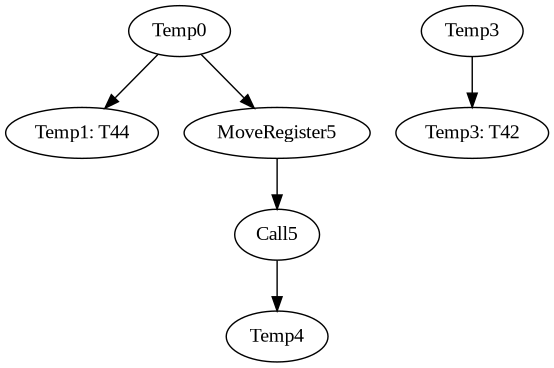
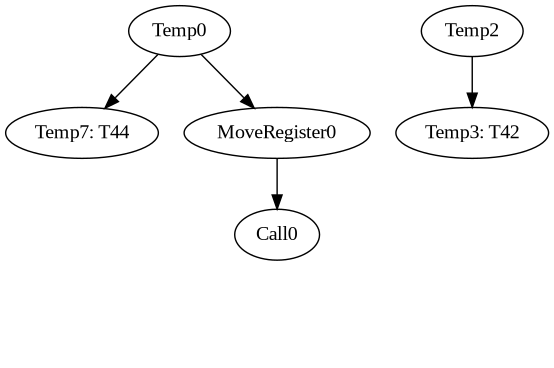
node "Temp3": label "Temp3" -> "Temp2"
node "Temp1: T44": label "Temp1: T44" -> "Temp7: T44"
node "MoveRegister5": label "MoveRegister5" -> "MoveRegister0"
node "Call5": label "Call5" -> "Call0"
node "Temp4": removed
